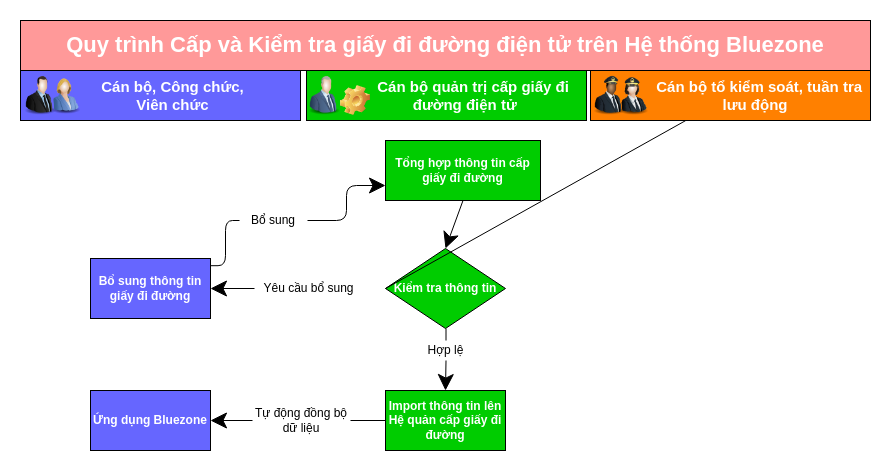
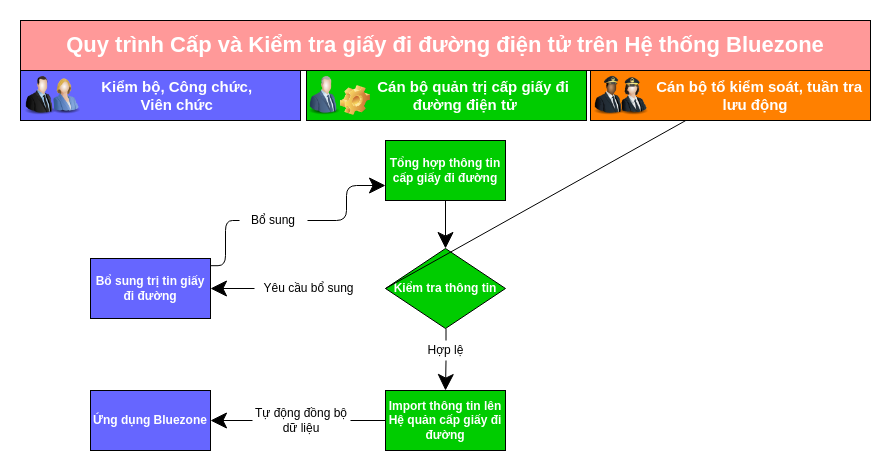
node "Cán bộ, Công chức, Viên chức": label "Cán bộ, Công chức, Viên chức" -> "Kiểm bộ, Công chức, Viên chức"
node "Tổng hợp thông tin cấp giấy đi đường": size 155x60 -> 120x60
node "Bổ sung thông tin giấy đi đường": label "Bổ sung thông tin giấy đi đường" -> "Bổ sung trị tin giấy đi đường"
